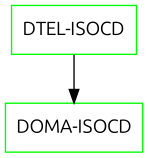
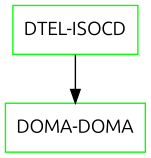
node "DOMA-ISOCD": label "DOMA-ISOCD" -> "DOMA-DOMA"
